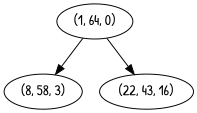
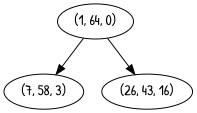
node "(8, 58, 3)": label "(8, 58, 3)" -> "(7, 58, 3)"
node "(22, 43, 16)": label "(22, 43, 16)" -> "(26, 43, 16)"
